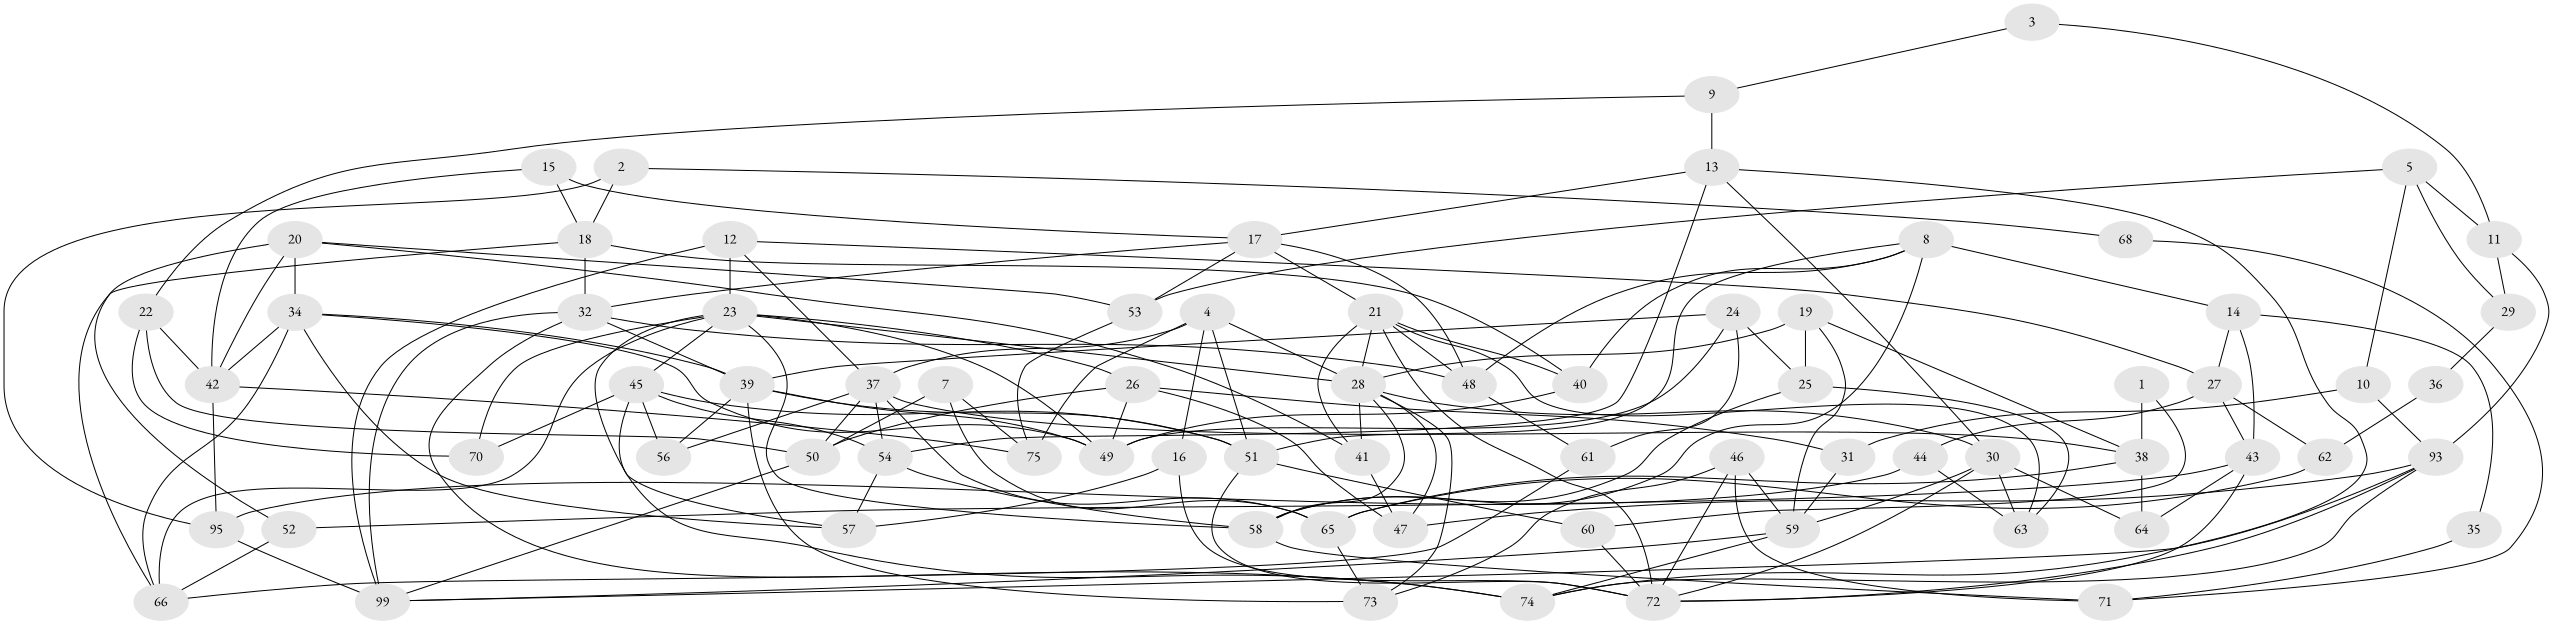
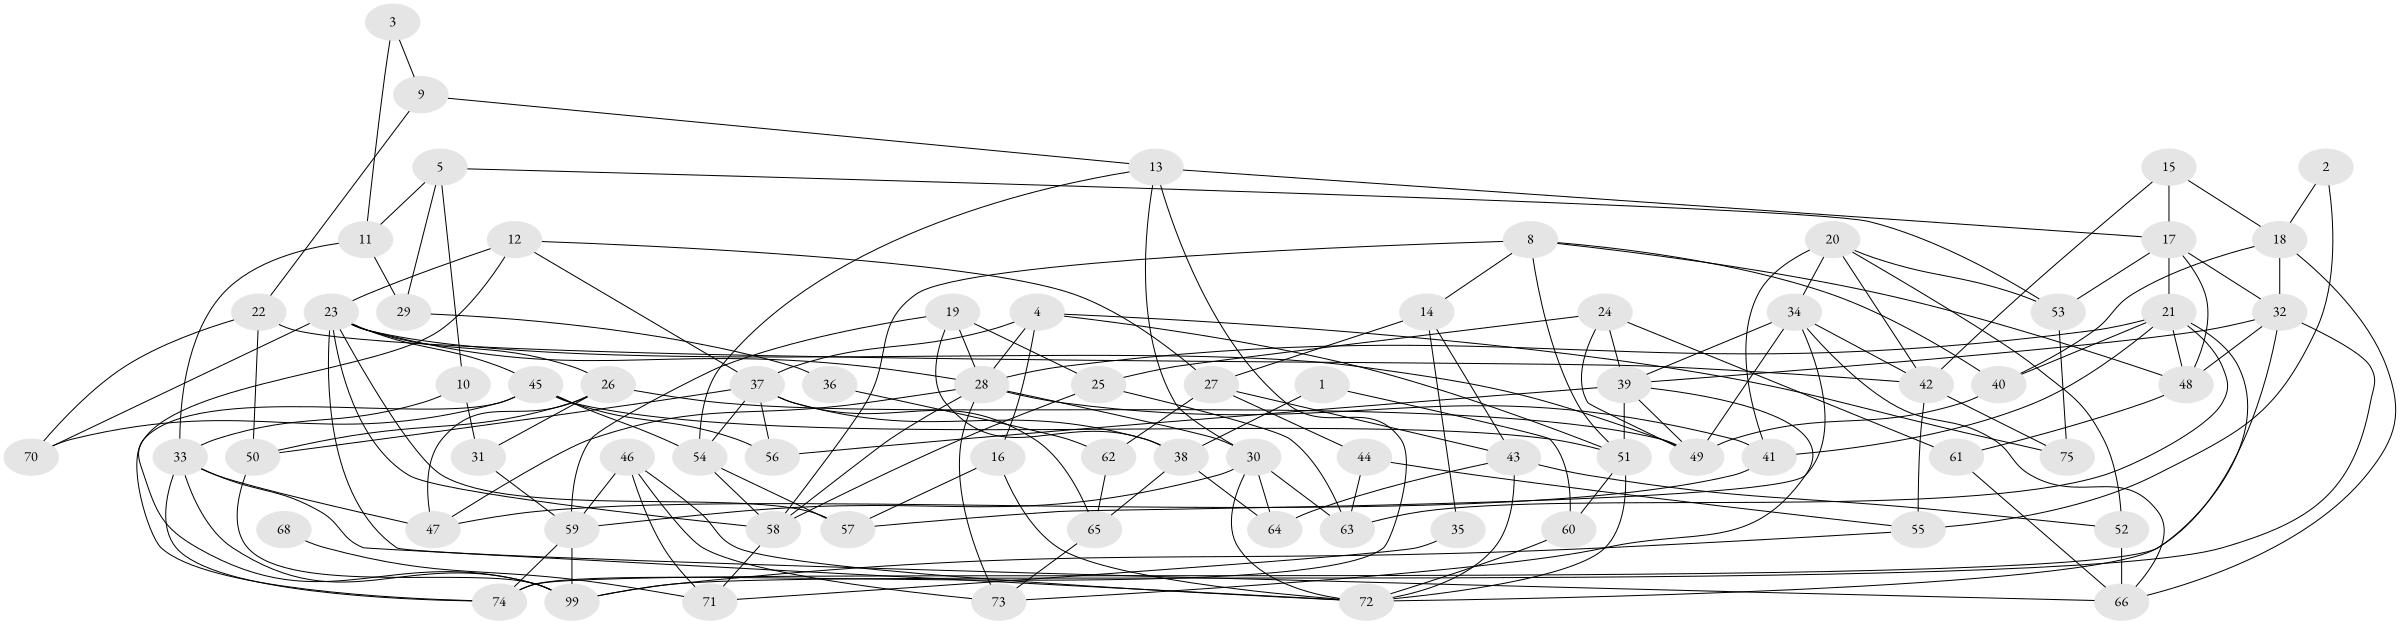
edge "2" -- "68": removed
node "7": removed
node "93": label "93" -> "33"
node "95": label "95" -> "55"
